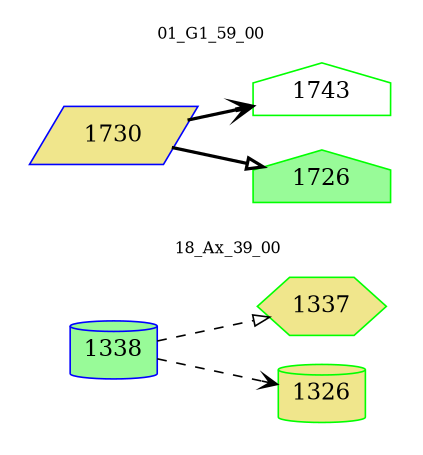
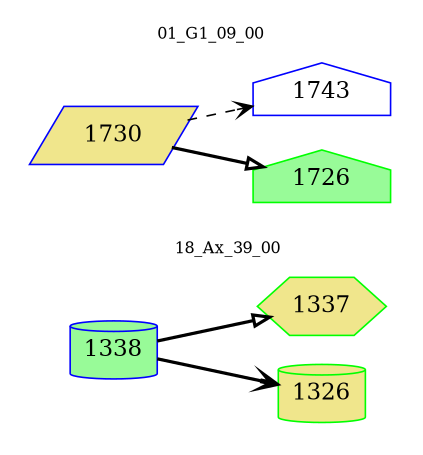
cluster "01_G1_59_00": label "01_G1_59_00" -> "01_G1_09_00"
node "1743": color green -> blue
edge "1730" -> "1743": style bold -> dashed
edge "1338" -> "1337": style dashed -> bold
edge "1338" -> "1326": style dashed -> bold
